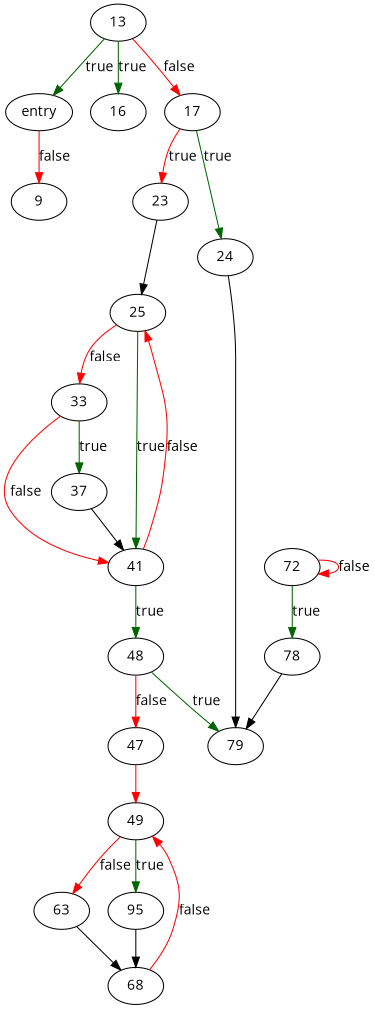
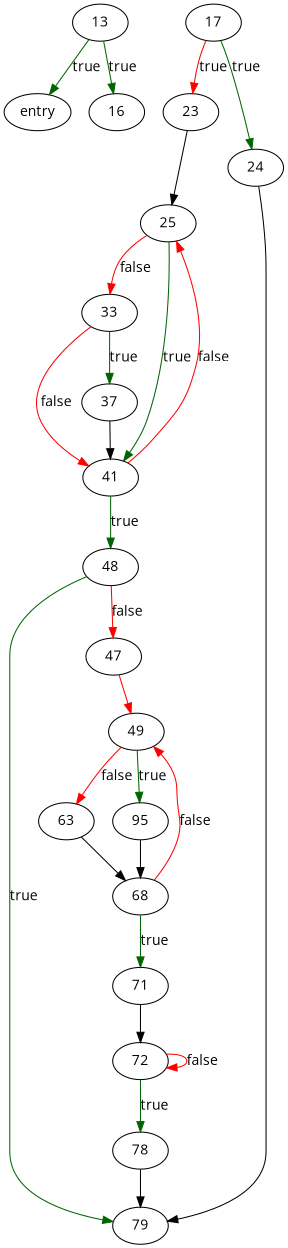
edge "13" -> "17": removed, label "false"
node "9": removed
node "71": added
